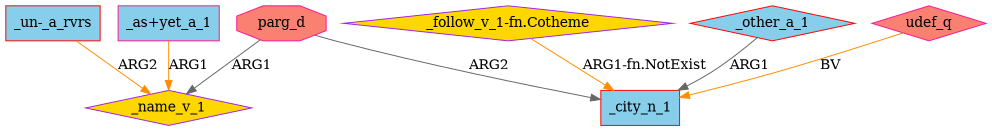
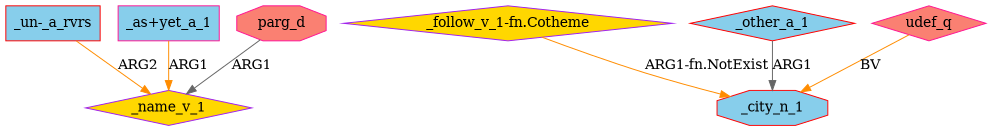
edge "parg_d" -> "_city_n_1": removed, label "ARG2"
node "_city_n_1": shape box -> octagon
